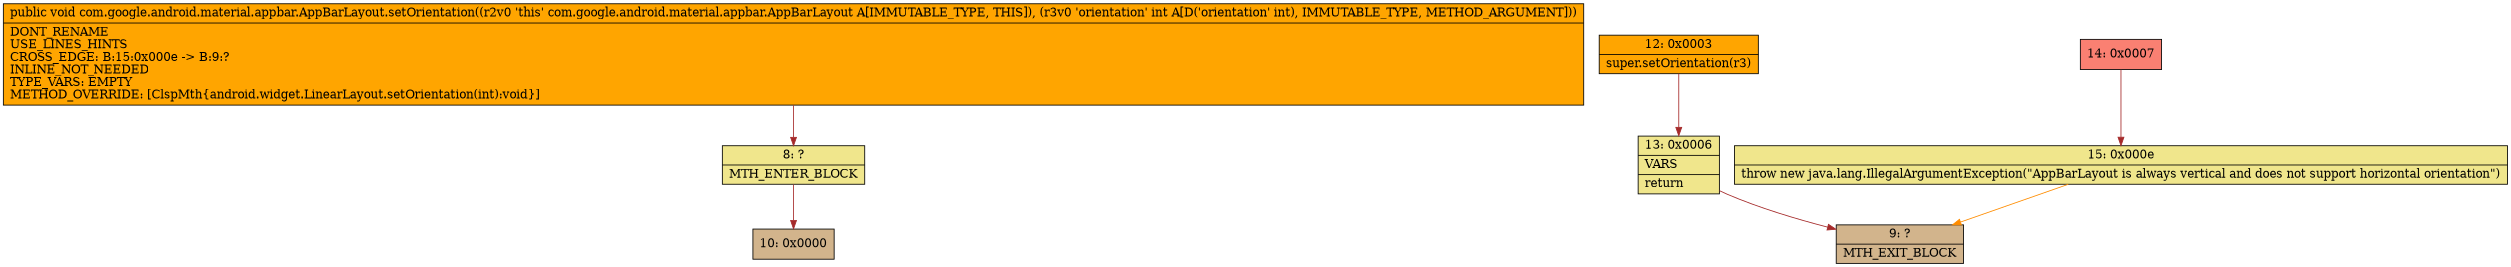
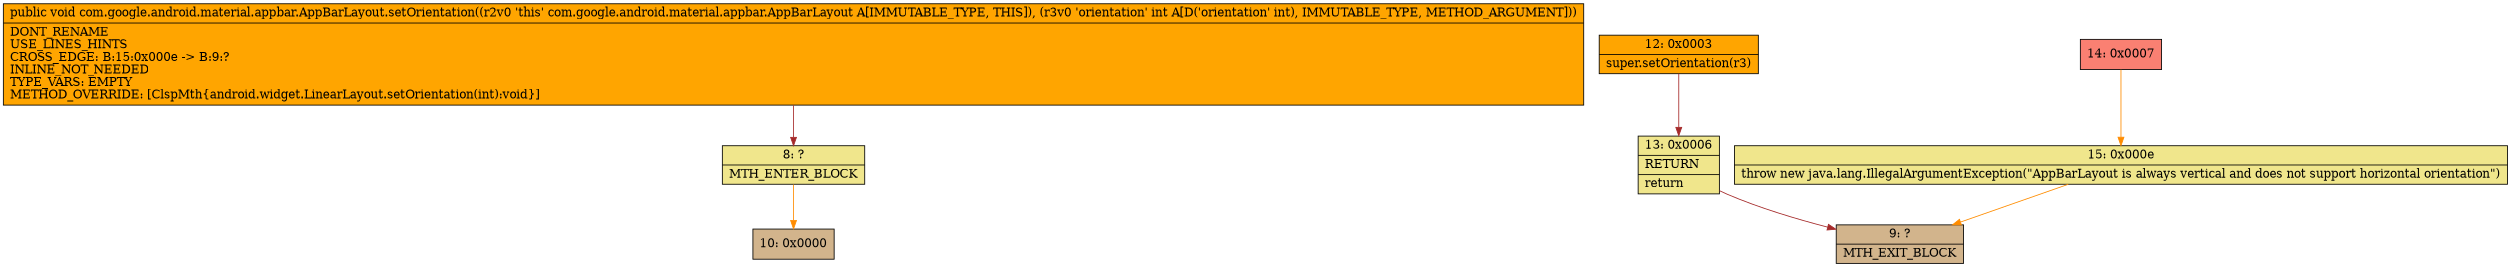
edge "14: 0x0007" -> "15: 0x000e": color brown -> darkorange
node "13: 0x0006": text "VARS" -> "RETURN"
edge "8: ?" -> "10: 0x0000": color brown -> darkorange
